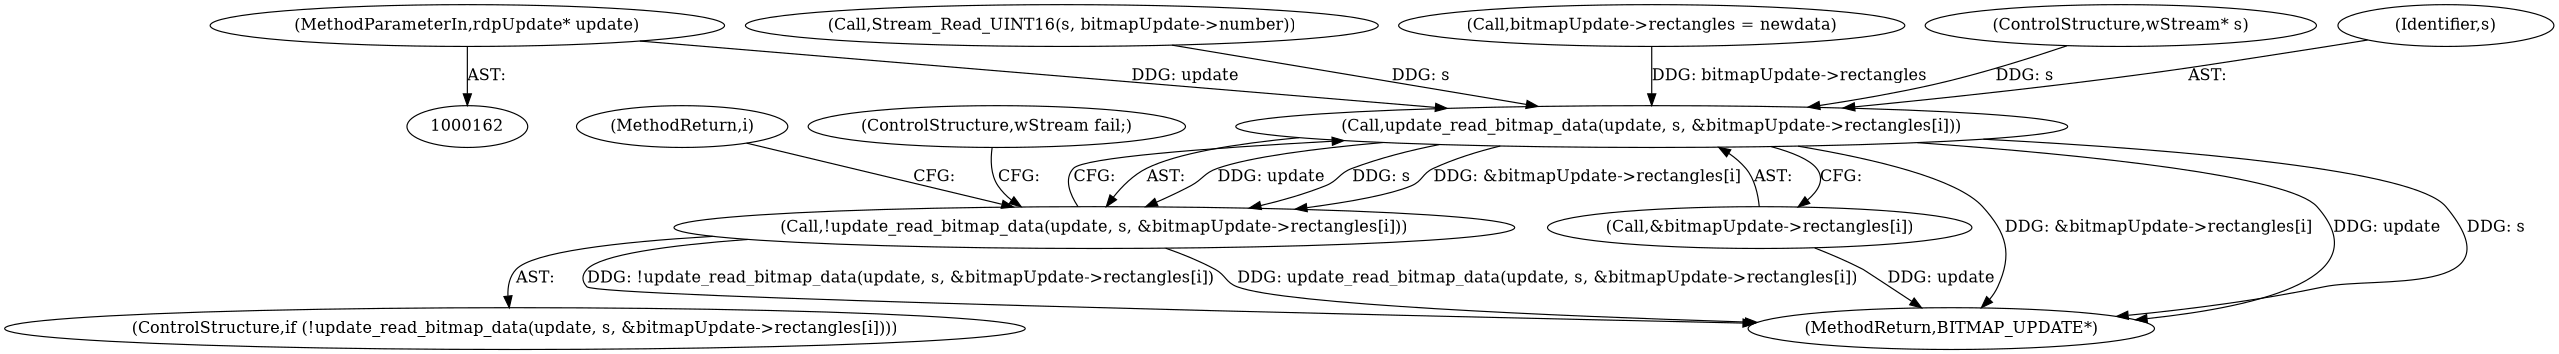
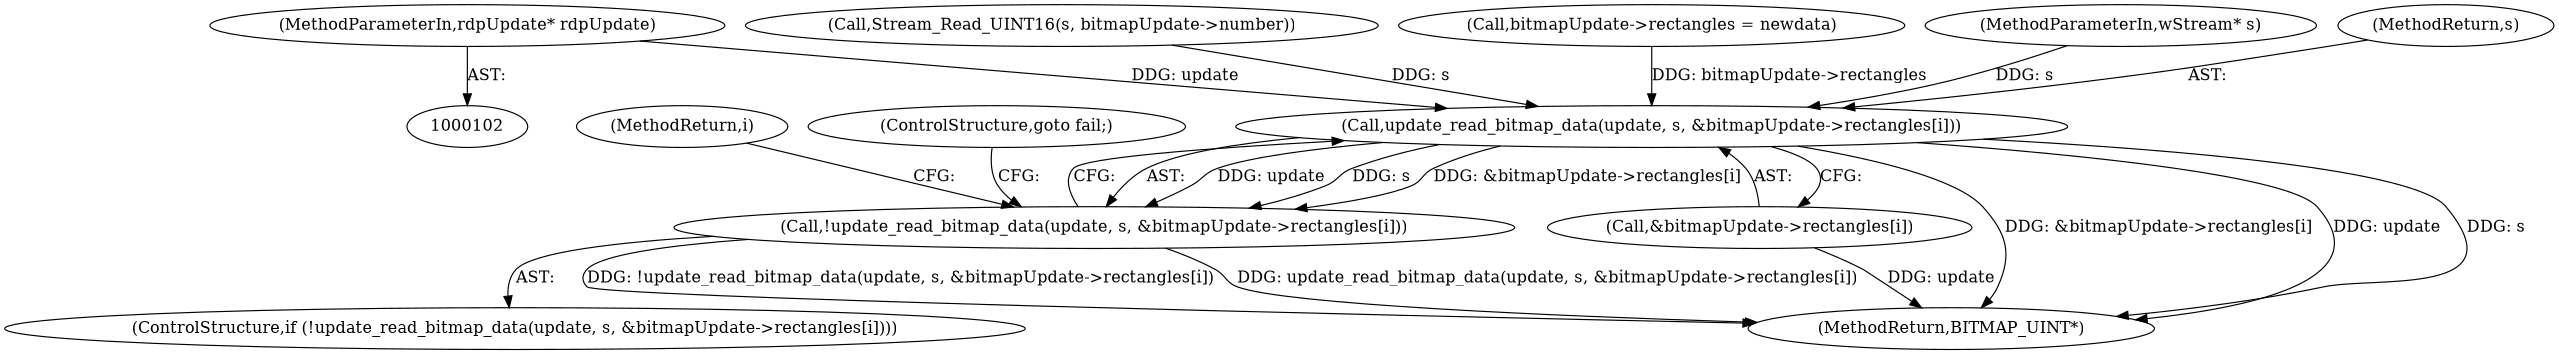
node "(MethodParameterIn,rdpUpdate* update)": label "(MethodParameterIn,rdpUpdate* update)" -> "(MethodParameterIn,rdpUpdate* rdpUpdate)"
node "(ControlStructure,wStream* s)": label "(ControlStructure,wStream* s)" -> "(MethodParameterIn,wStream* s)"
node "(Identifier,s)": label "(Identifier,s)" -> "(MethodReturn,s)"
node "1000162": label "1000162" -> "1000102"
node "(ControlStructure,wStream fail;)": label "(ControlStructure,wStream fail;)" -> "(ControlStructure,goto fail;)"
node "(MethodReturn,BITMAP_UPDATE*)": label "(MethodReturn,BITMAP_UPDATE*)" -> "(MethodReturn,BITMAP_UINT*)"
